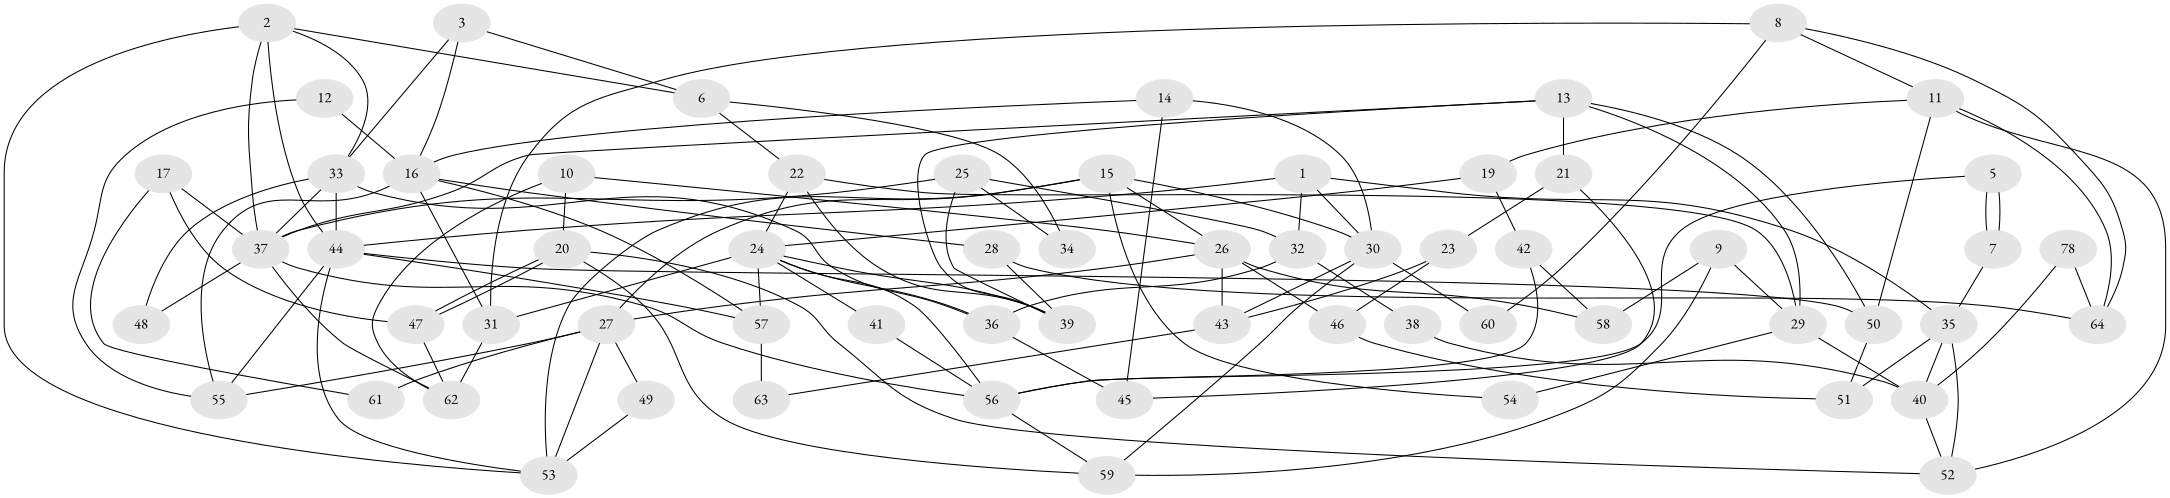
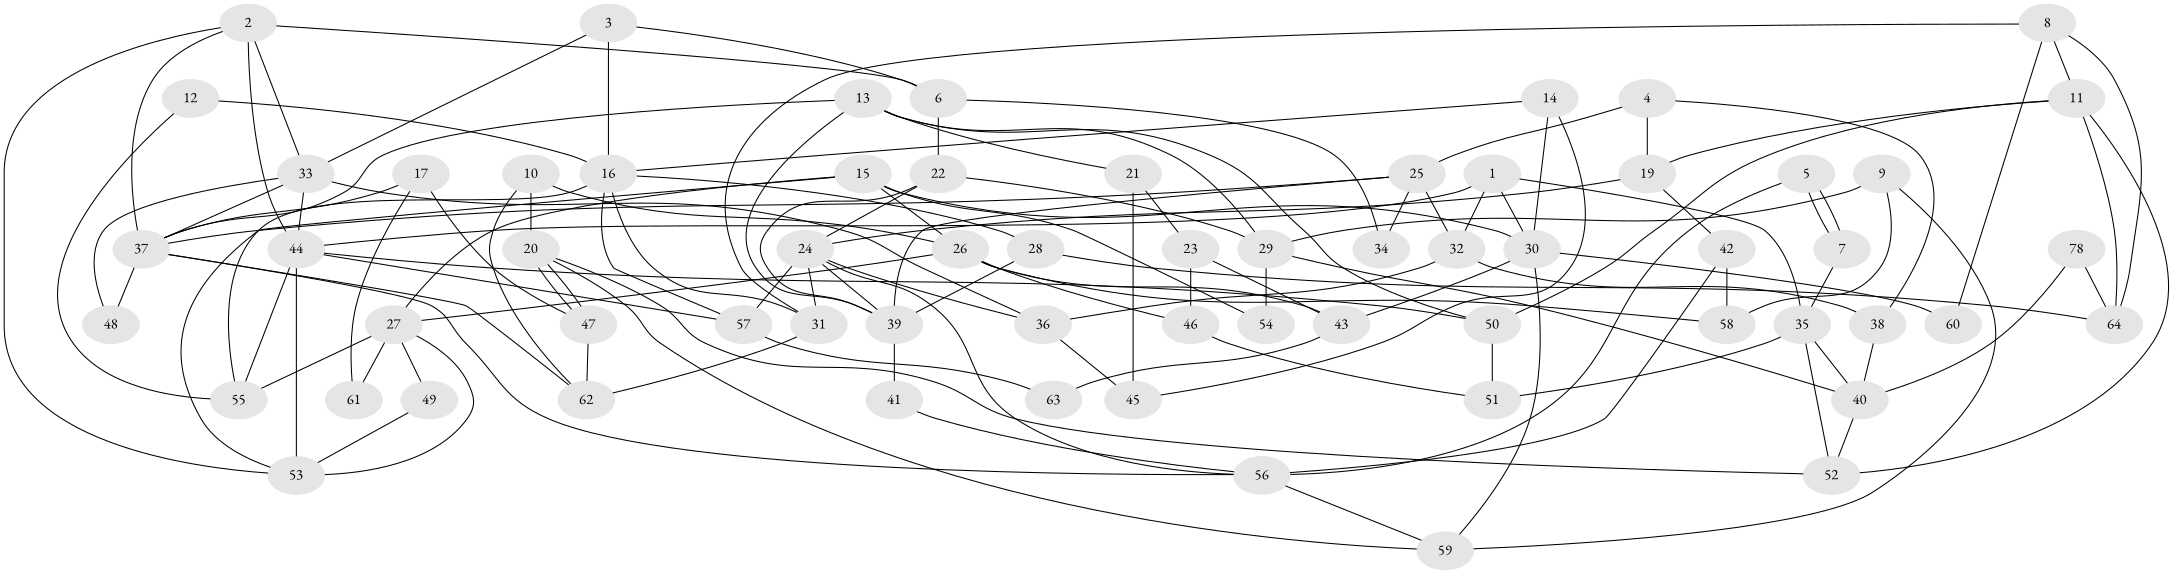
node "4": added
edge "24" -- "41": now "39" -- "41"
